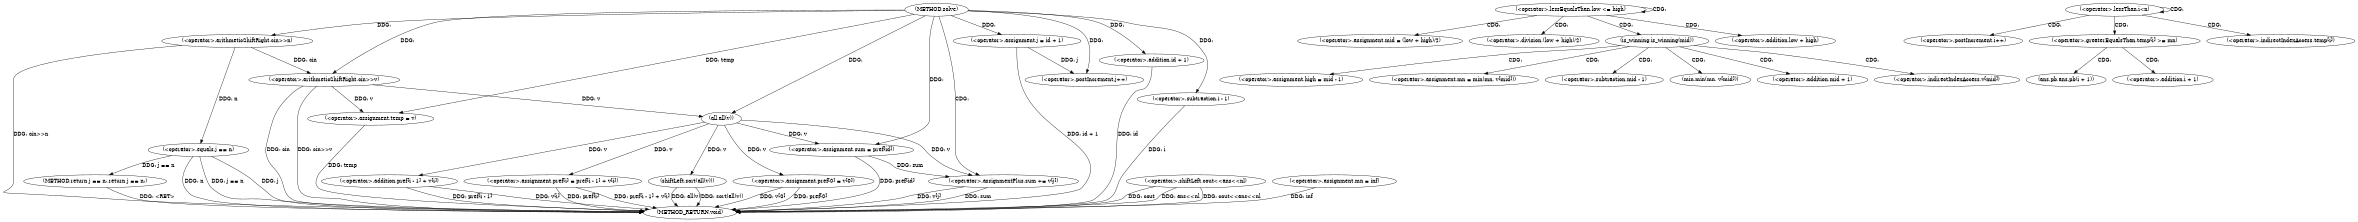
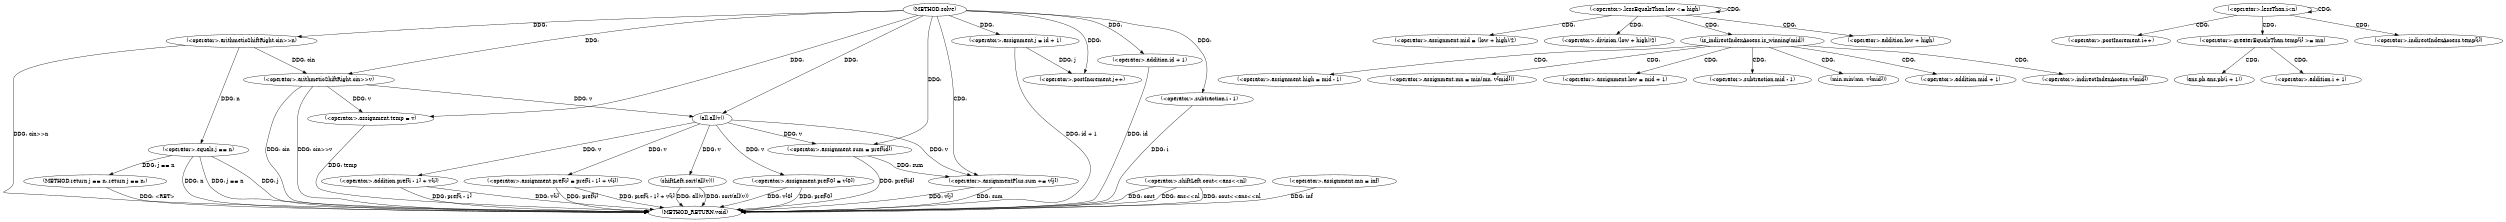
node "(is_winning,is_winning(mid))": label "(is_winning,is_winning(mid))" -> "(is_indirectIndexAccess,is_winning(mid))"
edge "(METHOD,solve)" -> "(<operator>.assignment,temp = v)": label "DDG: temp" -> "DDG: "
node "(<operator>.assignment,low = mid + 1)": added
